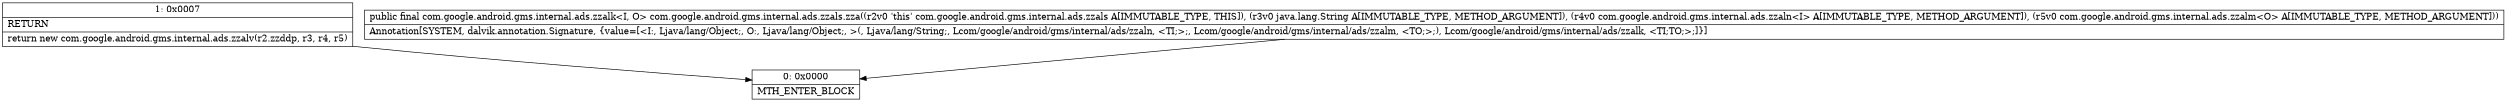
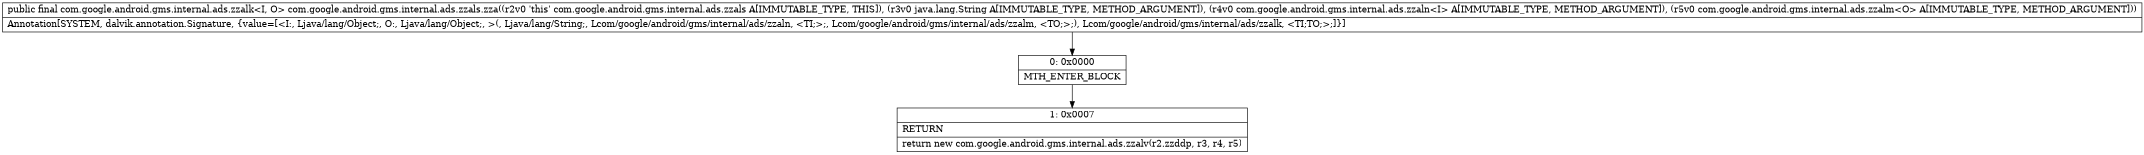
edge "1: 0x0007" -> "0: 0x0000": reversed
